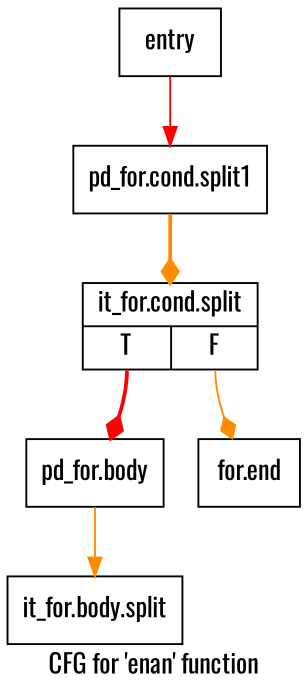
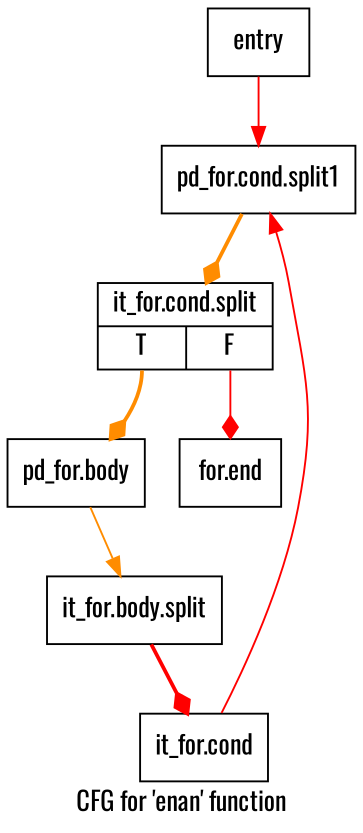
edge "it_for.cond.split" -> "pd_for.body": color red -> darkorange
edge "it_for.cond.split" -> "for.end": color darkorange -> red
node "it_for.cond": added
